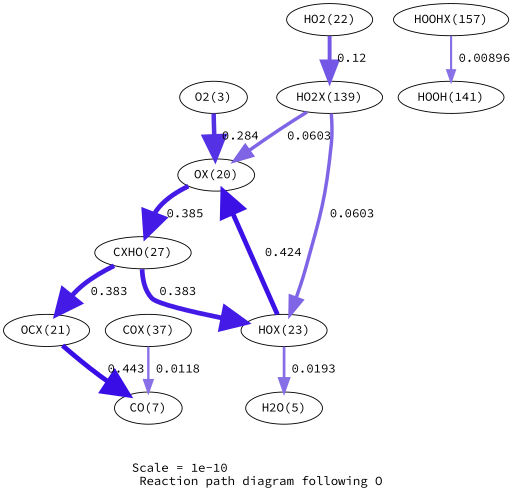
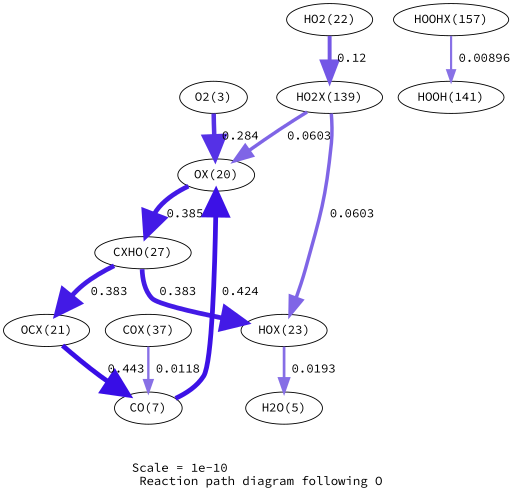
edge "HOX(23)" -> "OX(20)": now "CO(7)" -> "OX(20)"
